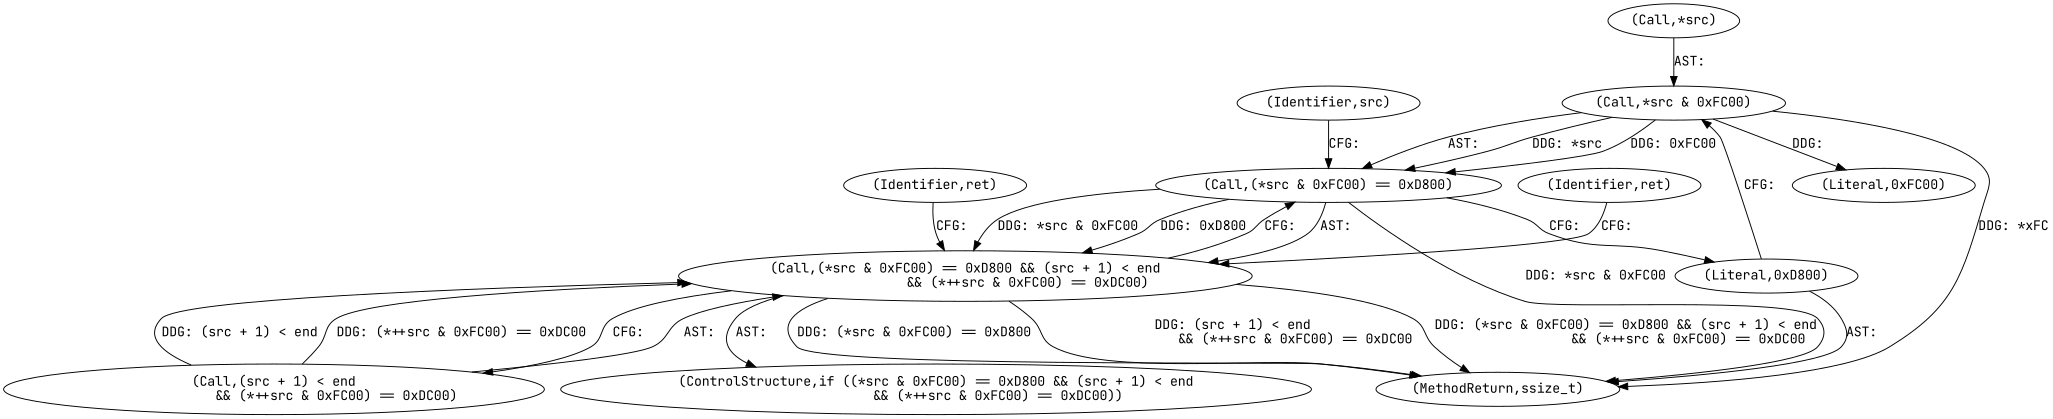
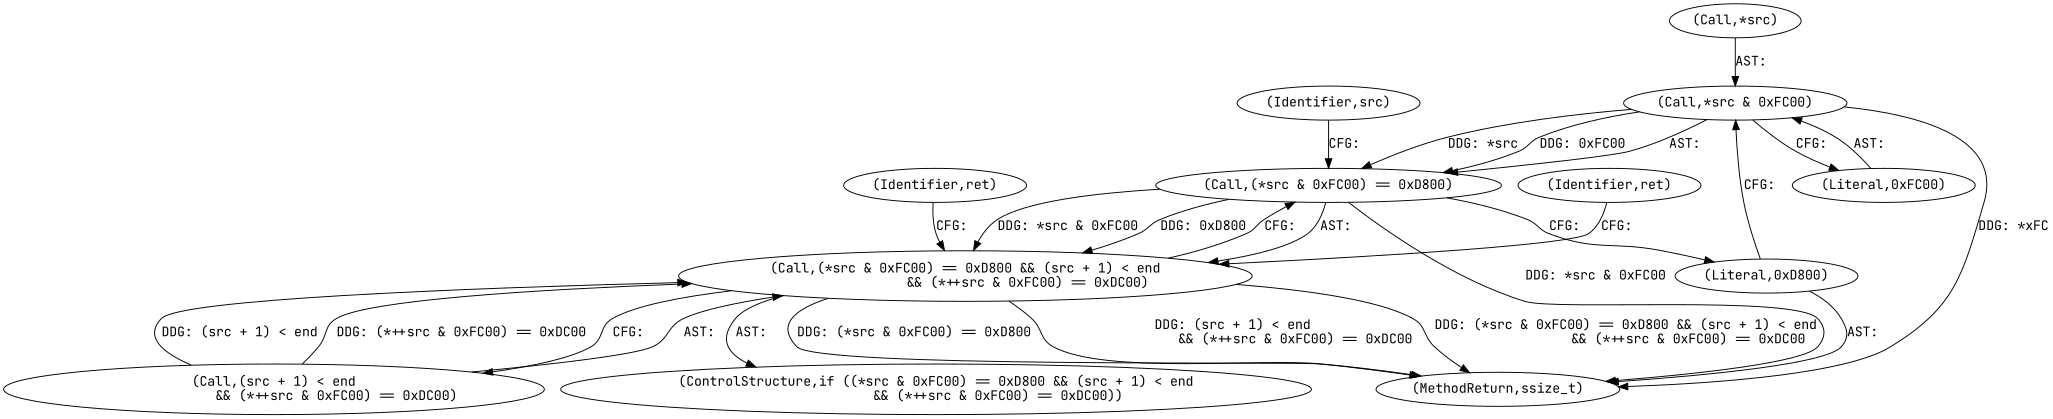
edge "(Literal,0xFC00)" -> "(Call,*src & 0xFC00)": added, label "AST:"
edge "(Call,*src & 0xFC00)" -> "(Literal,0xFC00)": label "DDG: " -> "CFG: "
